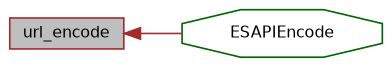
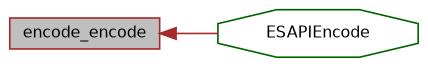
node "url_encode": label "url_encode" -> "encode_encode"
